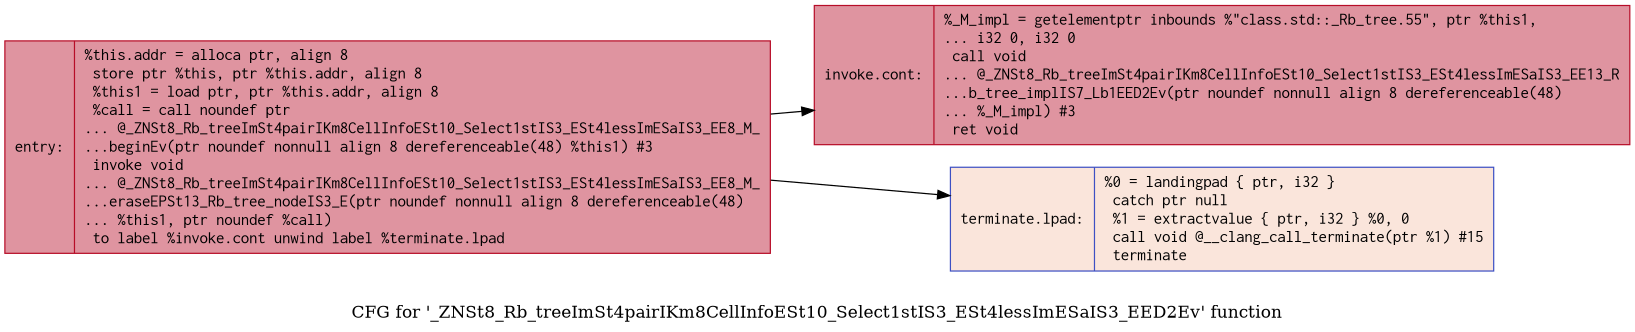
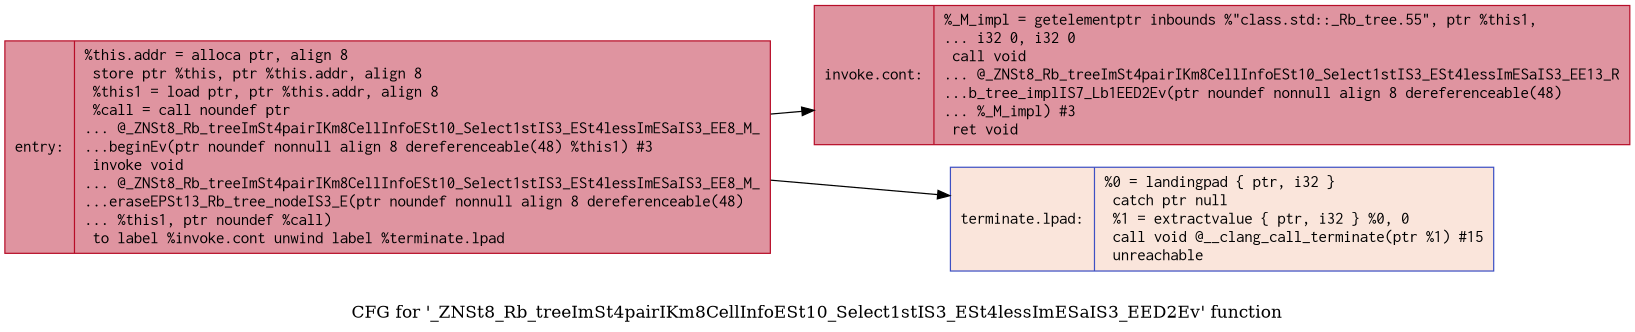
node "terminate.lpad:": text "terminate" -> "unreachable"
